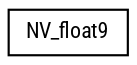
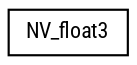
node "NV_float9": label "NV_float9" -> "NV_float3"
